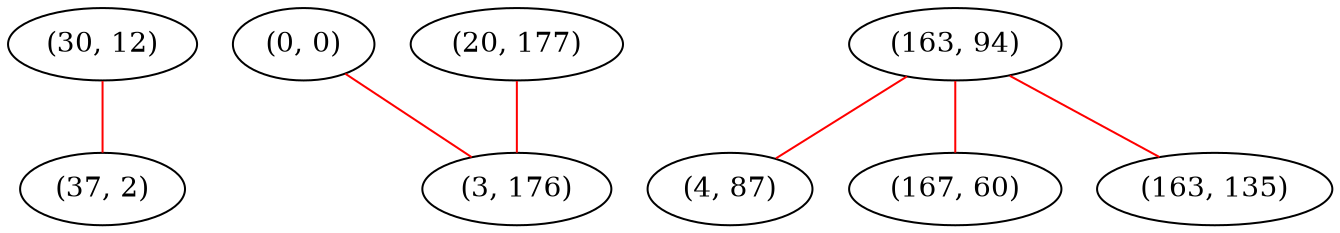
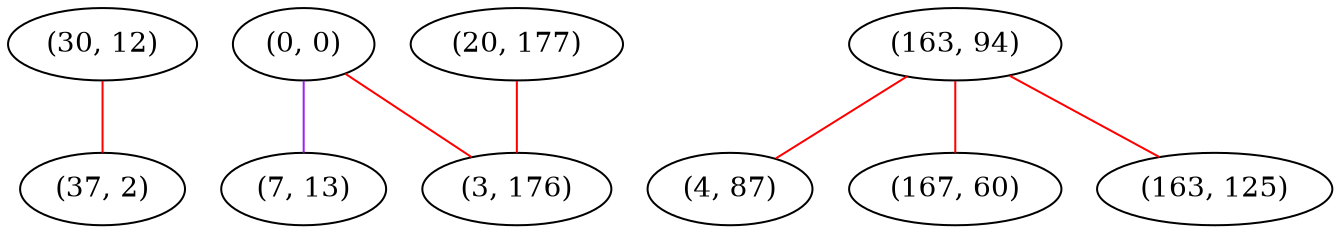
node "(7, 13)": added
node "(163, 135)": label "(163, 135)" -> "(163, 125)"
